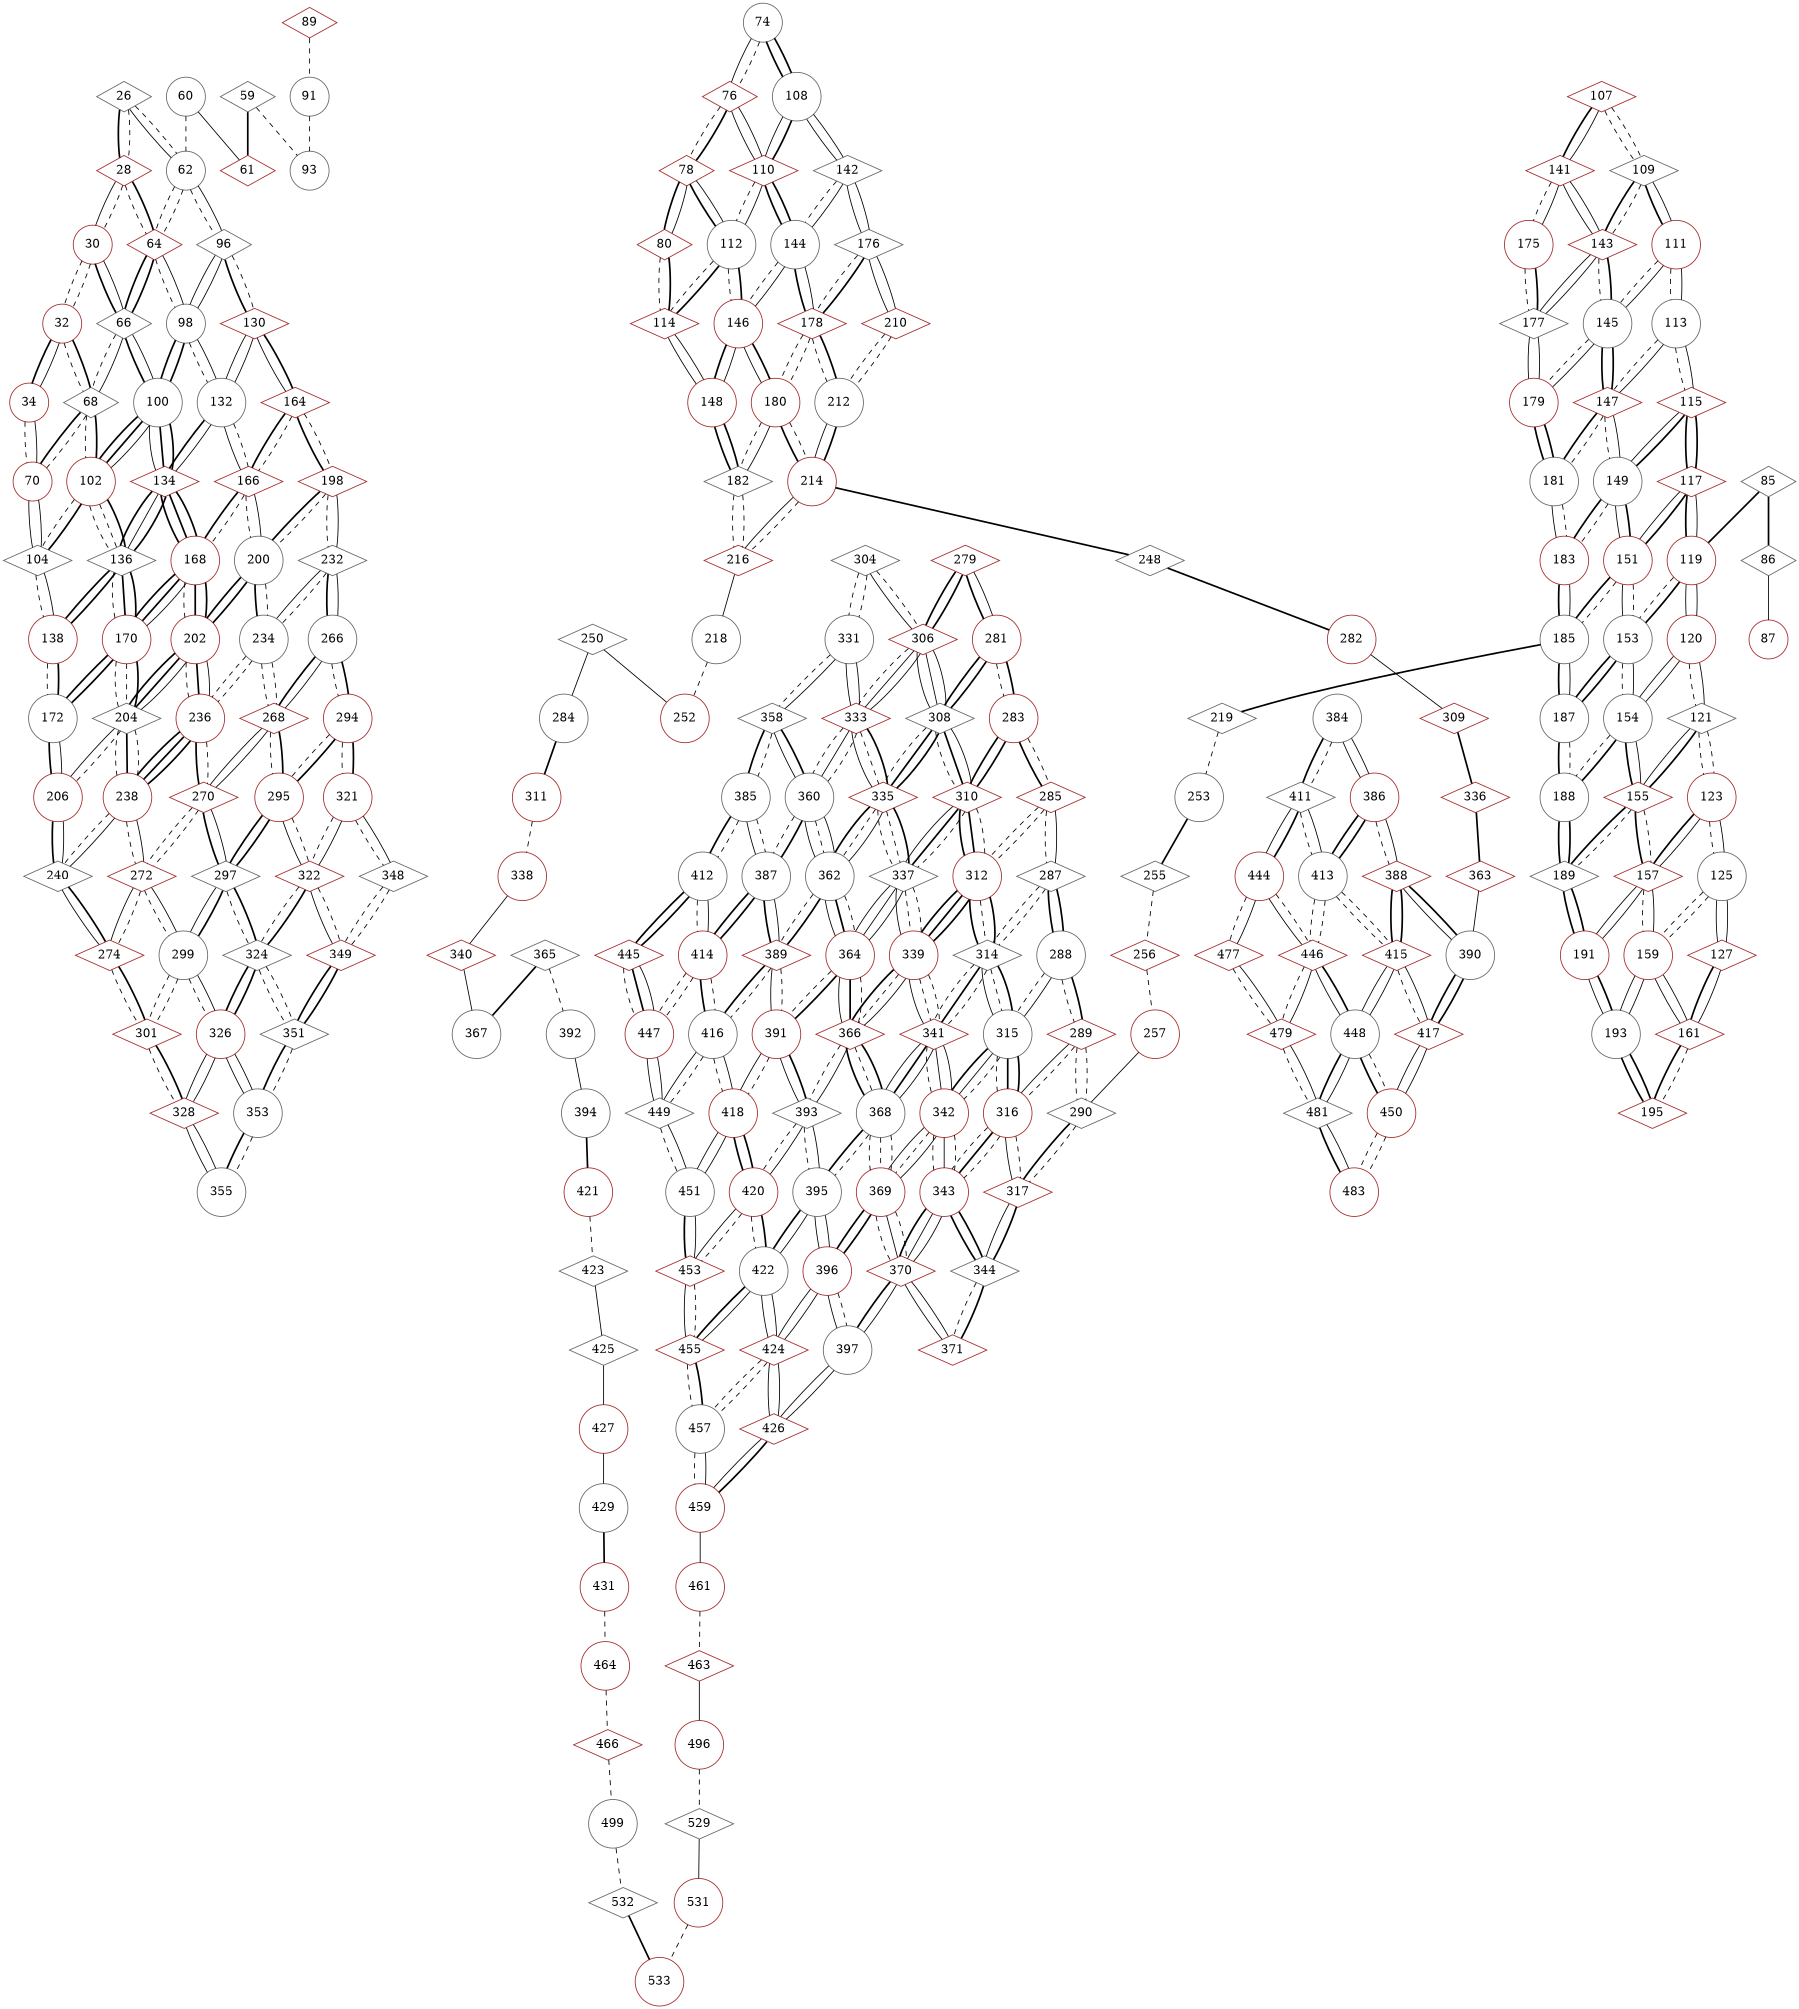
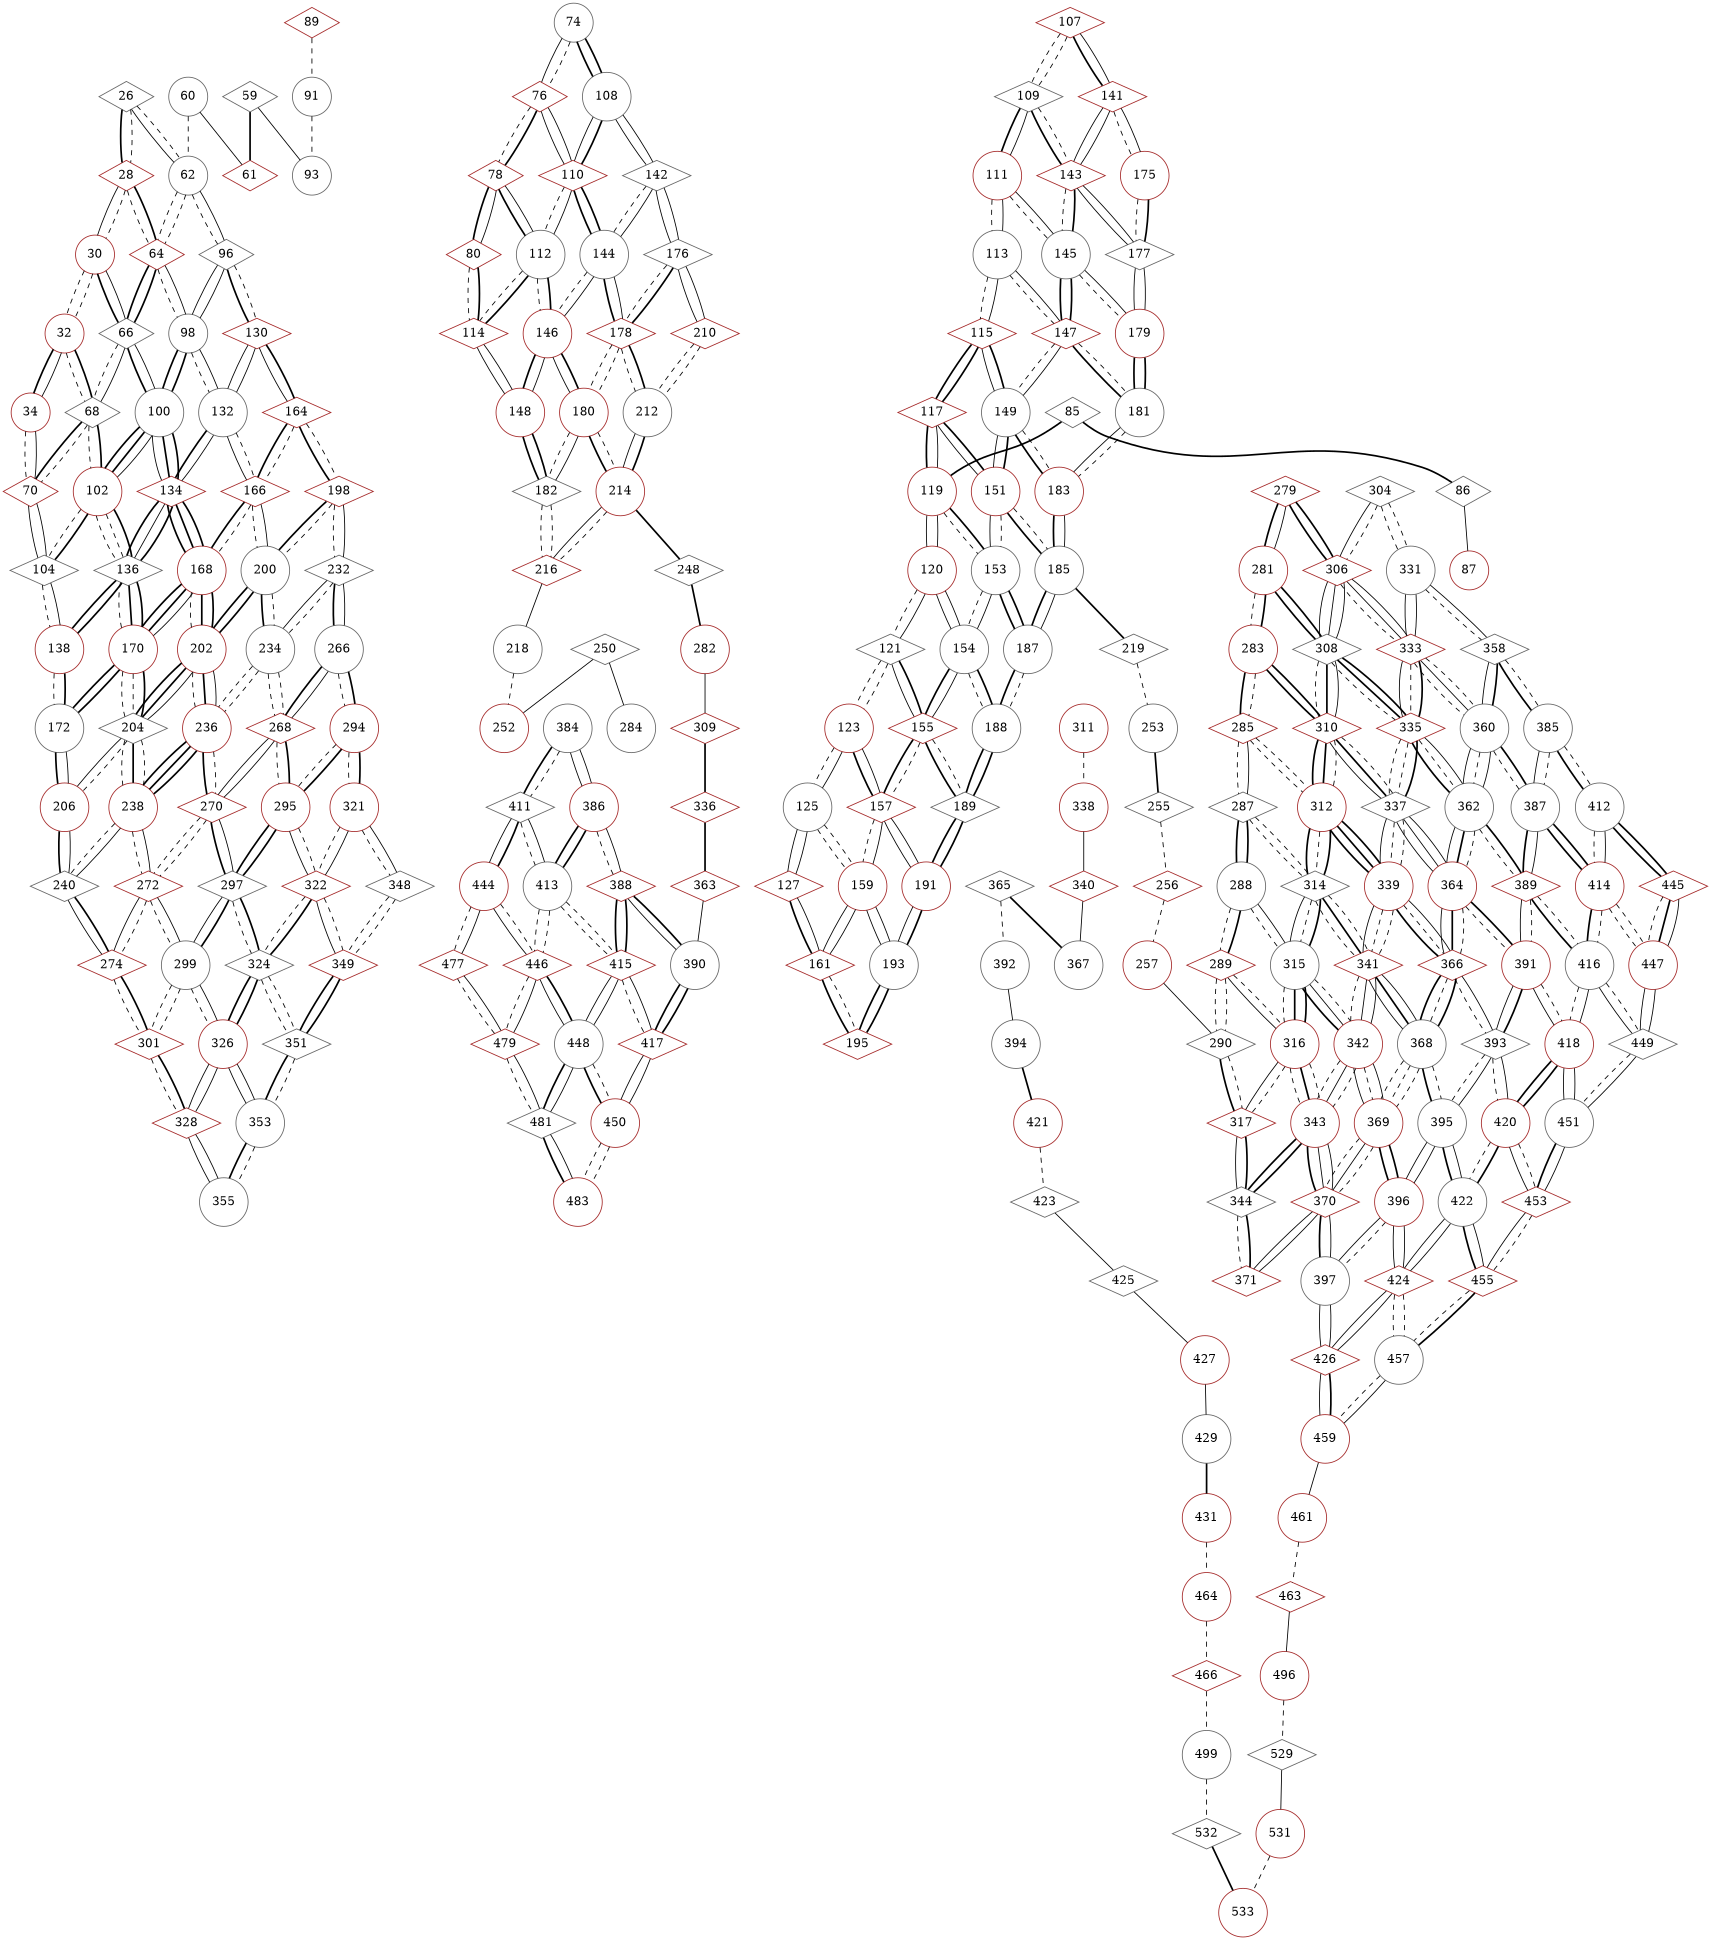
edge "59" -- "93": style dashed -> solid
node "70": shape circle -> diamond
edge "284" -- "311": removed
